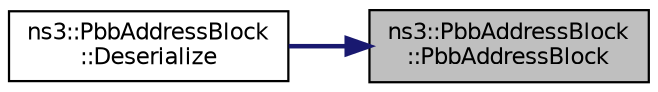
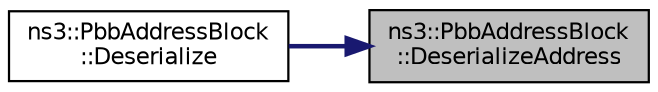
node "ns3::PbbAddressBlock ::PbbAddressBlock": label "ns3::PbbAddressBlock ::PbbAddressBlock" -> "ns3::PbbAddressBlock ::DeserializeAddress"
